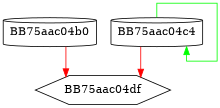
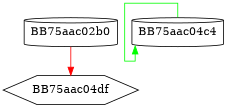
node "BB75aac04b0": label "BB75aac04b0" -> "BB75aac02b0"
edge "BB75aac04c4" -> "BB75aac04df": removed
